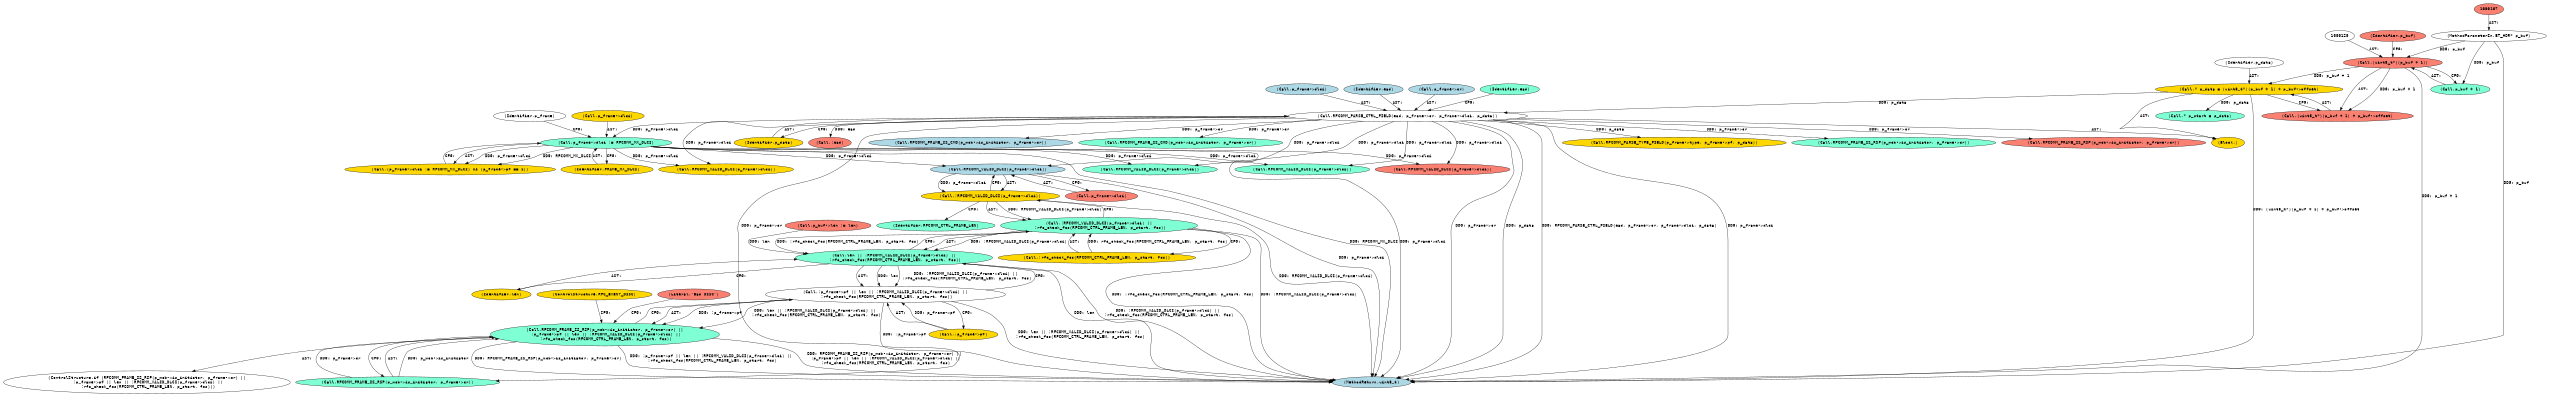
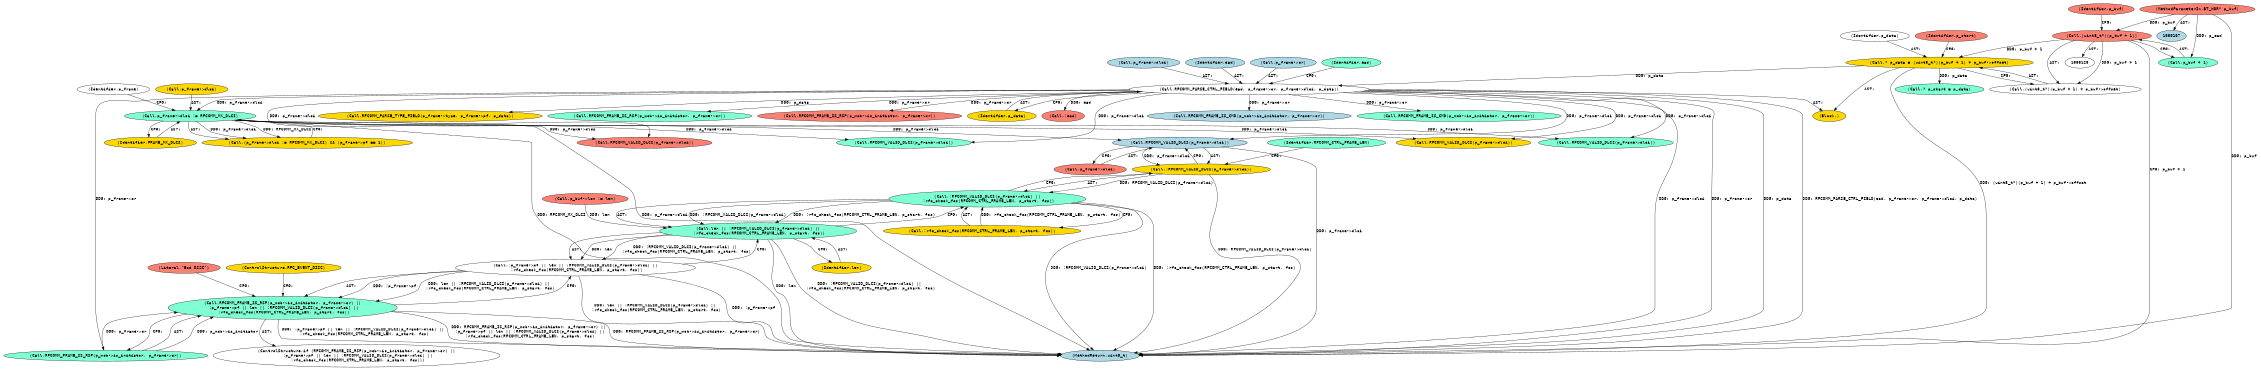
node "1000107": fillcolor salmon -> lightblue
edge "1000107" -> "(MethodParameterIn,BT_HDR* p_buf)": reversed
node "(Identifier,p_start)": added
node "(MethodParameterIn,BT_HDR* p_buf)": fillcolor white -> salmon
edge "1000120" -> "(Call,(uint8_t*)(p_buf + 1))": reversed
edge "(MethodParameterIn,BT_HDR* p_buf)" -> "(Call,p_buf + 1)": label "DDG: p_buf" -> "DDG: p_ead"
node "(Call,(uint8_t*)(p_buf + 1) + p_buf->offset)": fillcolor salmon -> white
edge "(Call,(uint8_t*)(p_buf + 1))" -> "(MethodReturn,uint8_t)": label "DDG: p_buf + 1" -> "CFG: p_buf + 1"
edge "(Call,!RFCOMM_VALID_DLCI(p_frame->dlci))" -> "(Identifier,RFCOMM_CTRL_FRAME_LEN)": reversed
node "(Call,!p_frame->pf)": removed
